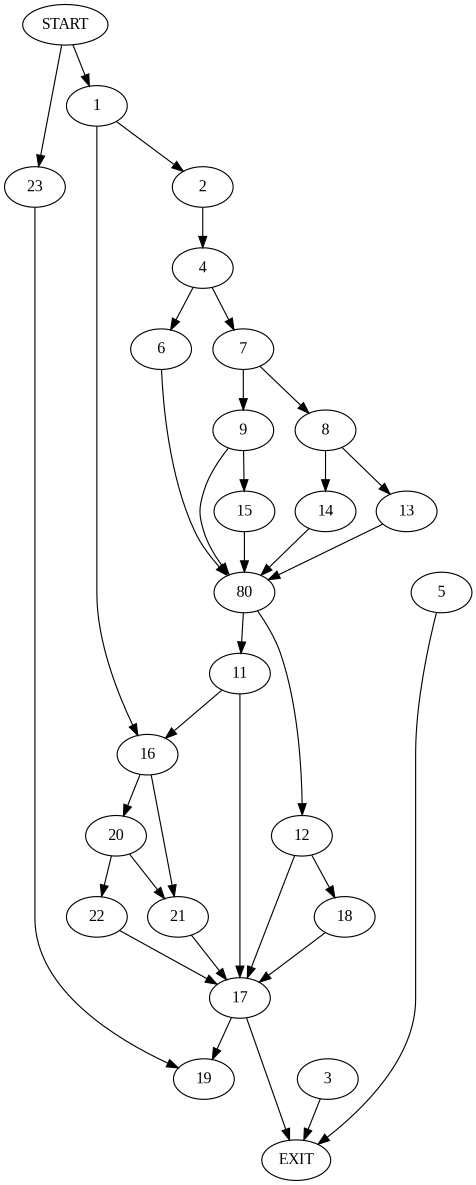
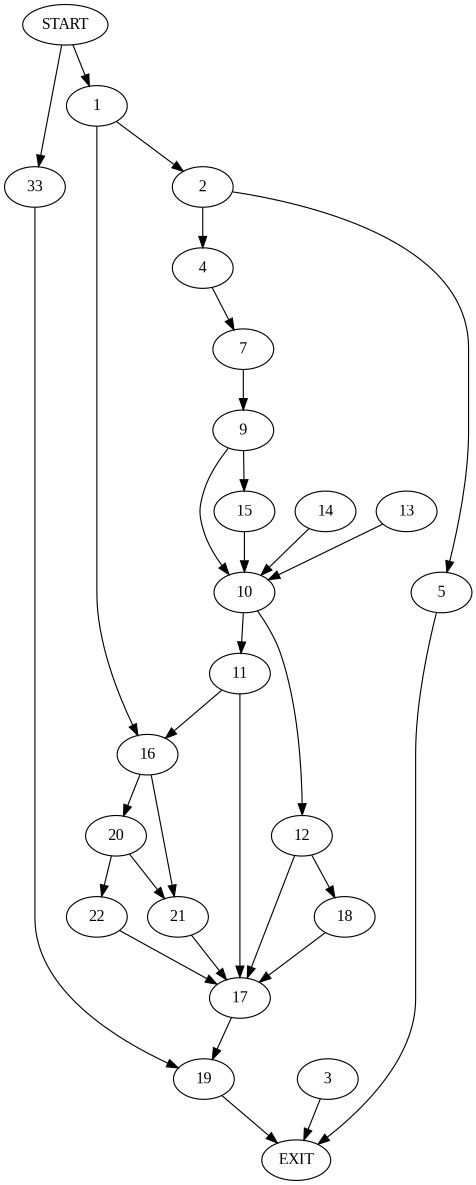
node "23": label "23" -> "33"
edge "2" -> "5": added
node "6": removed
node "8": removed
node "80": label "80" -> "10"
edge "17" -> "EXIT": now "19" -> "EXIT"
